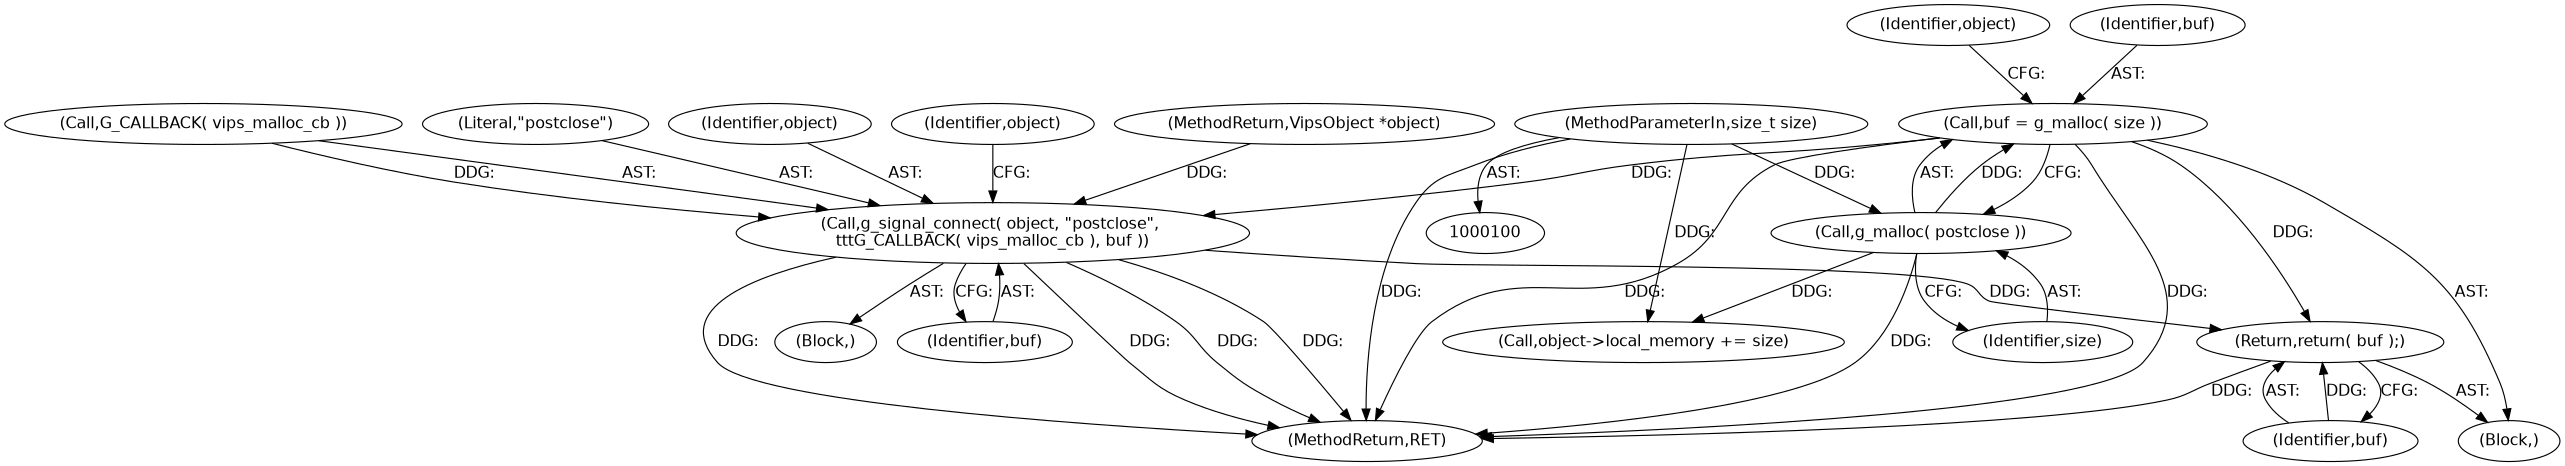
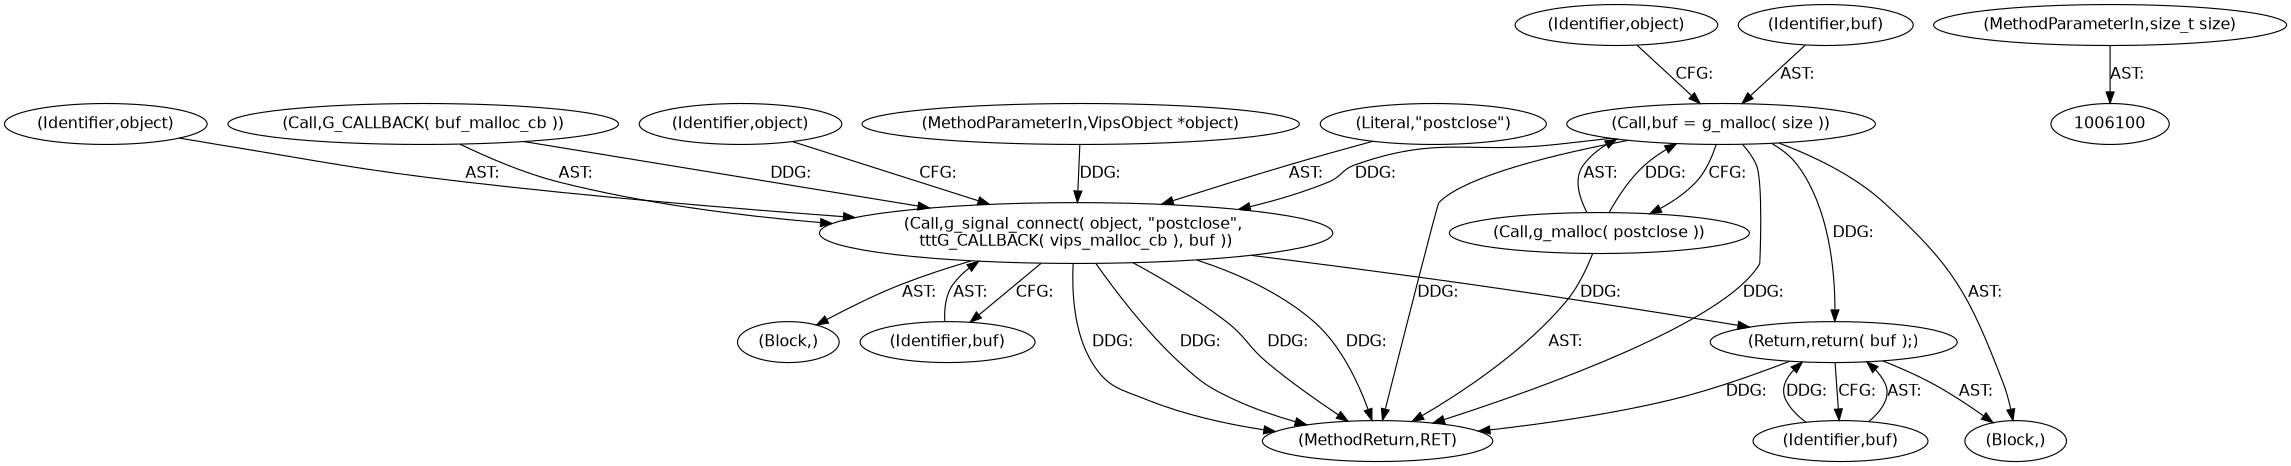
node "(Call,G_CALLBACK( vips_malloc_cb ))": label "(Call,G_CALLBACK( vips_malloc_cb ))" -> "(Call,G_CALLBACK( buf_malloc_cb ))"
node "(MethodReturn,VipsObject *object)": label "(MethodReturn,VipsObject *object)" -> "(MethodParameterIn,VipsObject *object)"
edge "(MethodParameterIn,size_t size)" -> "(Call,g_malloc( postclose ))": removed, label "DDG:"
edge "(MethodParameterIn,size_t size)" -> "(MethodReturn,RET)": removed, label "DDG:"
node "1000100": label "1000100" -> "1006100"
node "(Call,object->local_memory += size)": removed
edge "(Call,g_malloc( postclose ))" -> "(MethodReturn,RET)": label "DDG: " -> "AST: "
node "(Identifier,size)": removed
